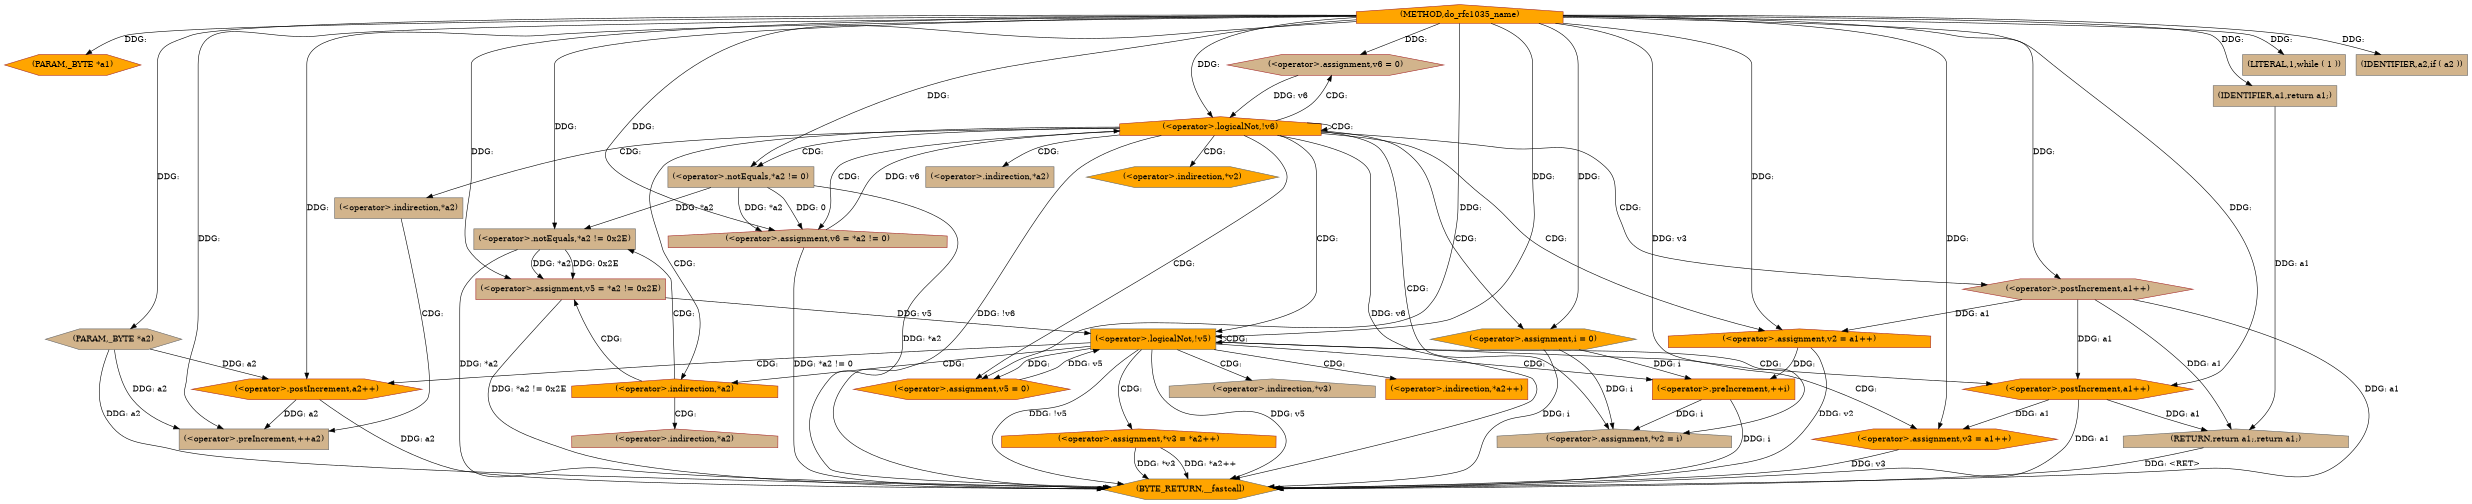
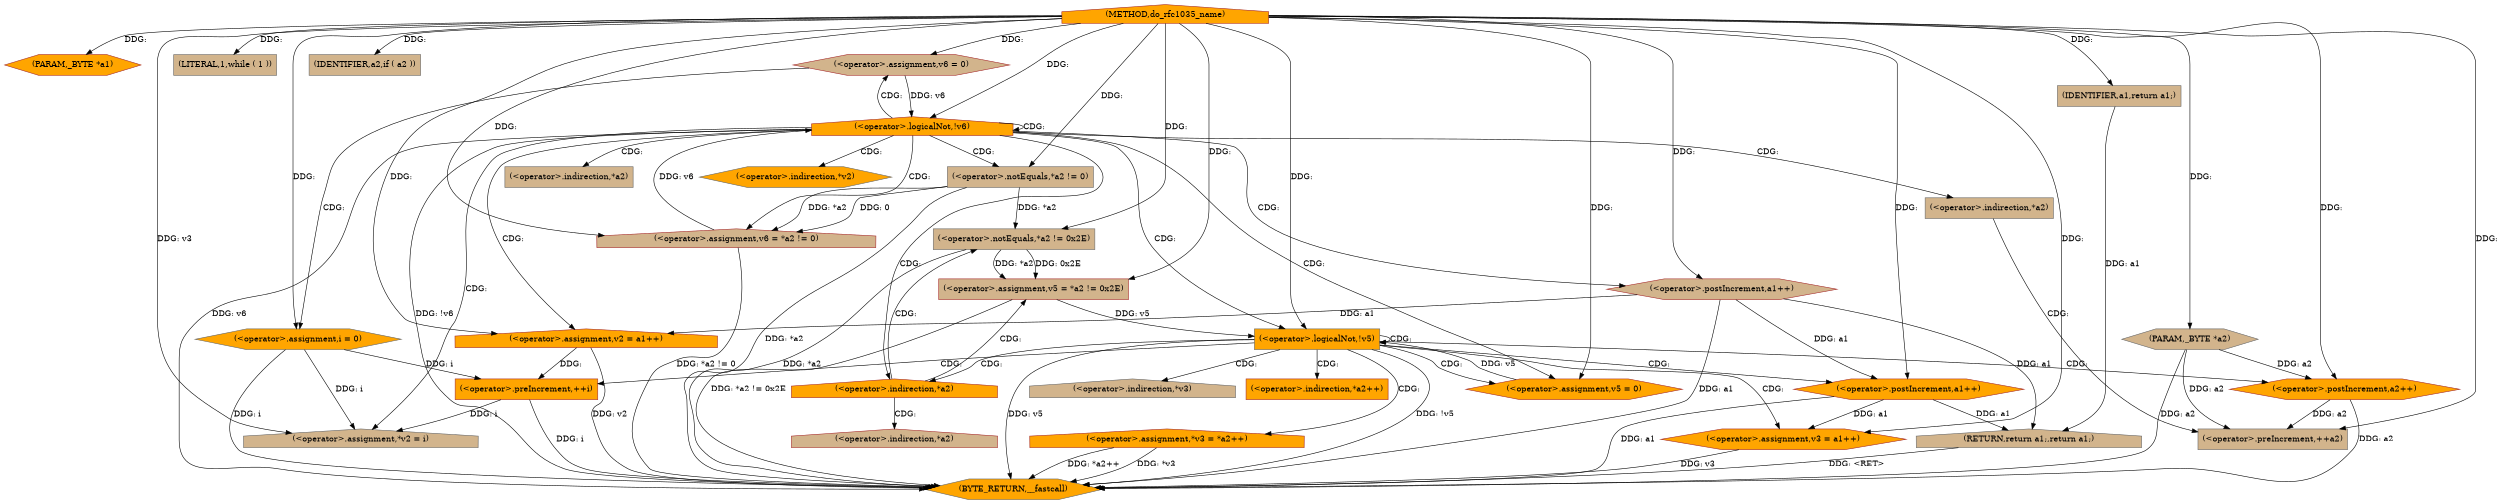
edge "(<operator>.logicalNot,!v6)" -> "(<operator>.assignment,i = 0)": now "(<operator>.assignment,v6 = 0)" -> "(<operator>.assignment,i = 0)"
edge "(<operator>.logicalNot,!v5)" -> "(<operator>.assignment,v5 = 0)": label "DDG: " -> "CDG: "
